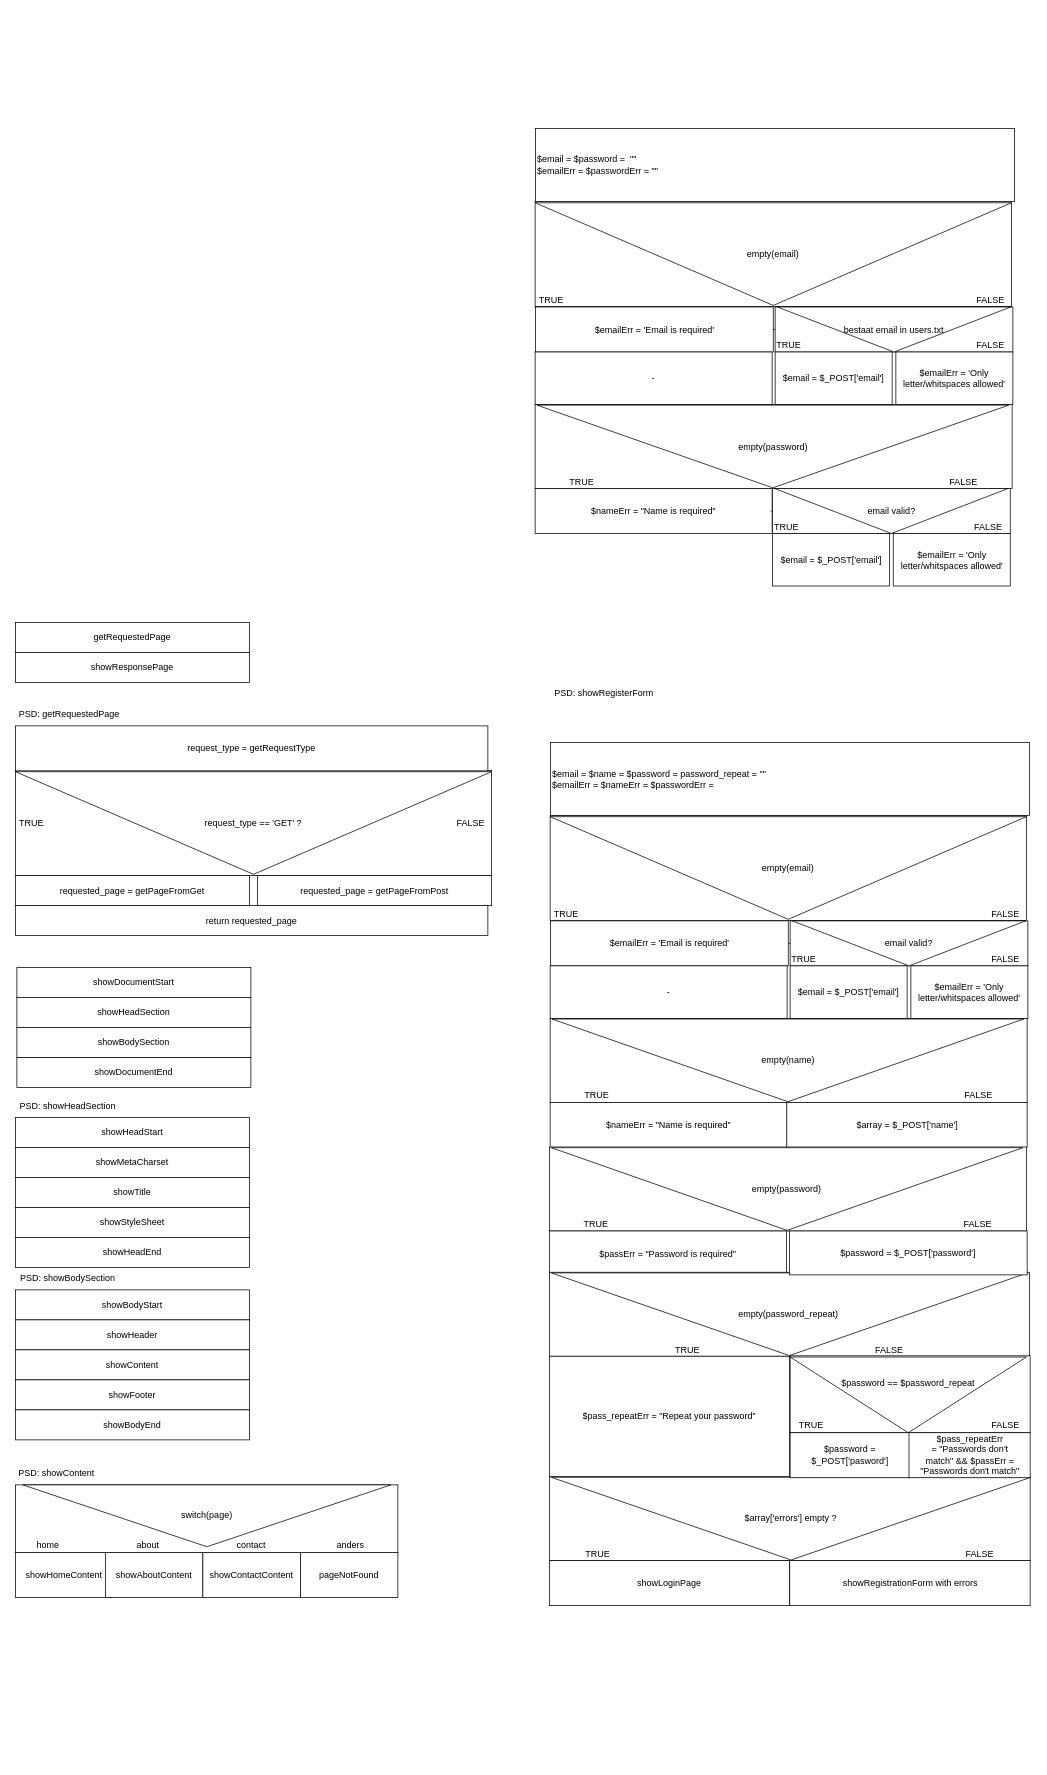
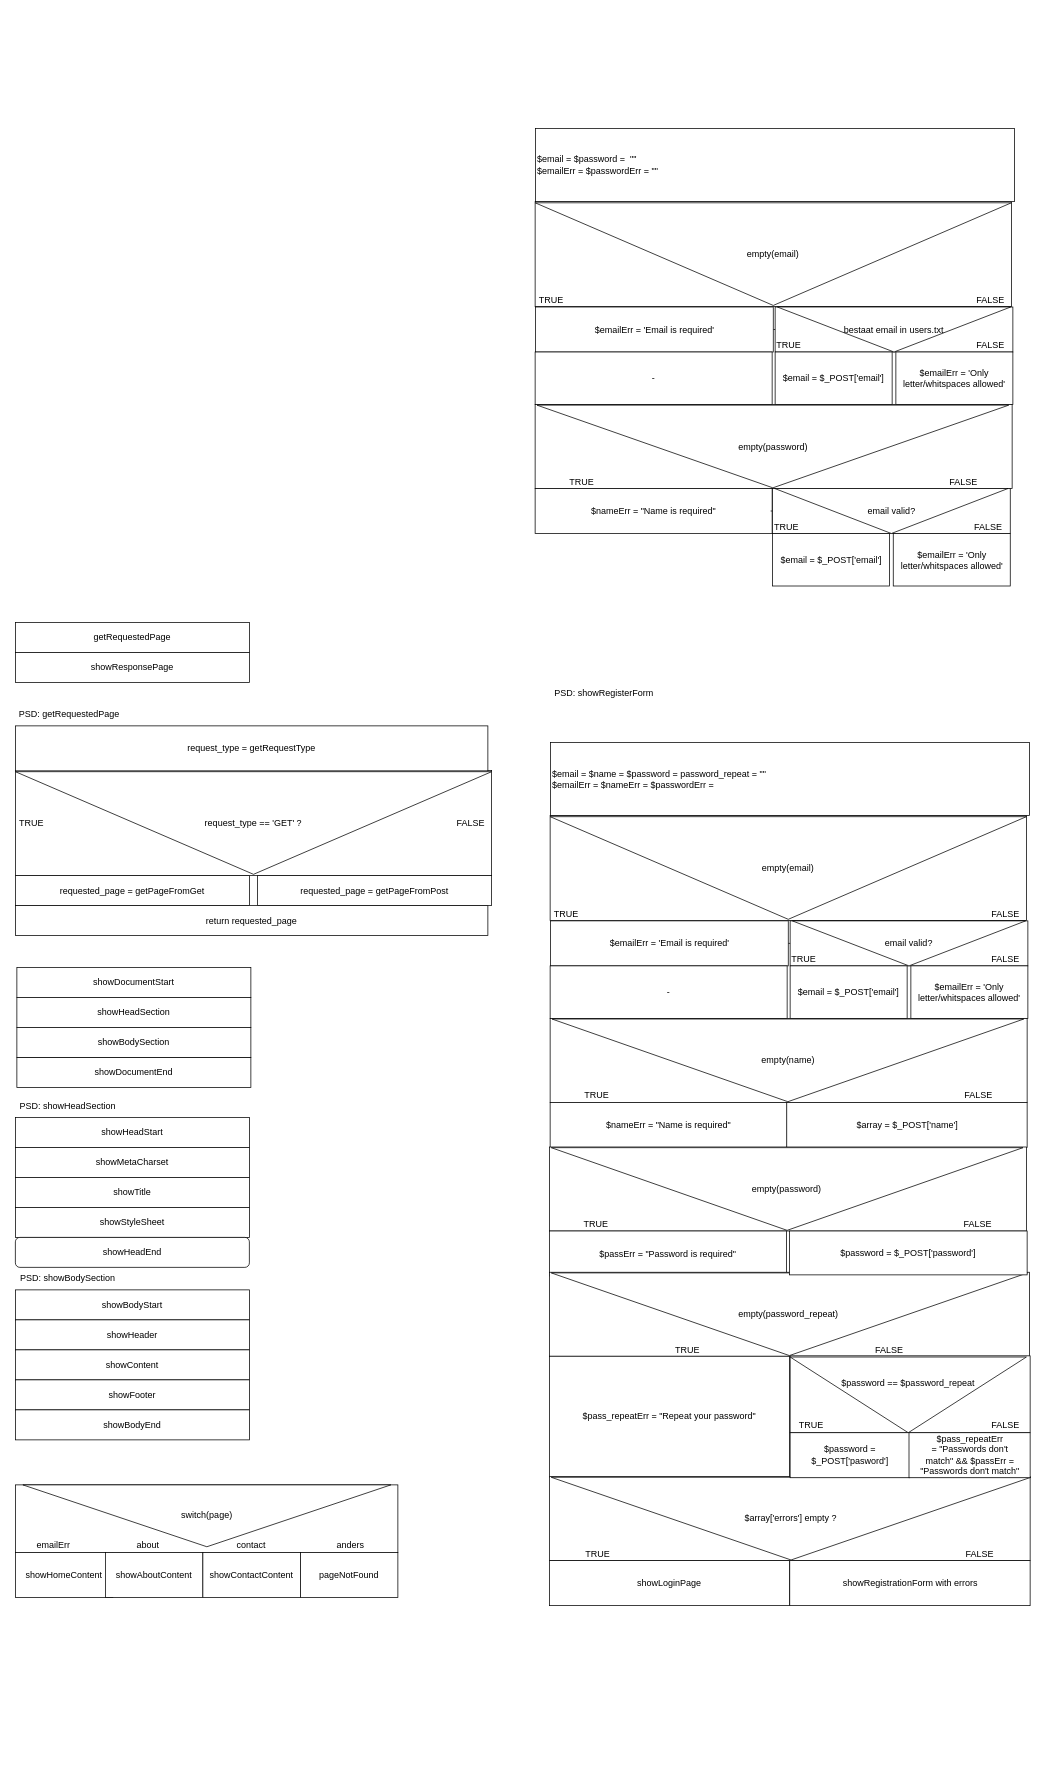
node "showHeadEnd": shape rectangle -> rounded rectangle
node "PSD: showContent": removed
node "home about contact anders": label "home about contact anders" -> "emailErr about contact anders"
